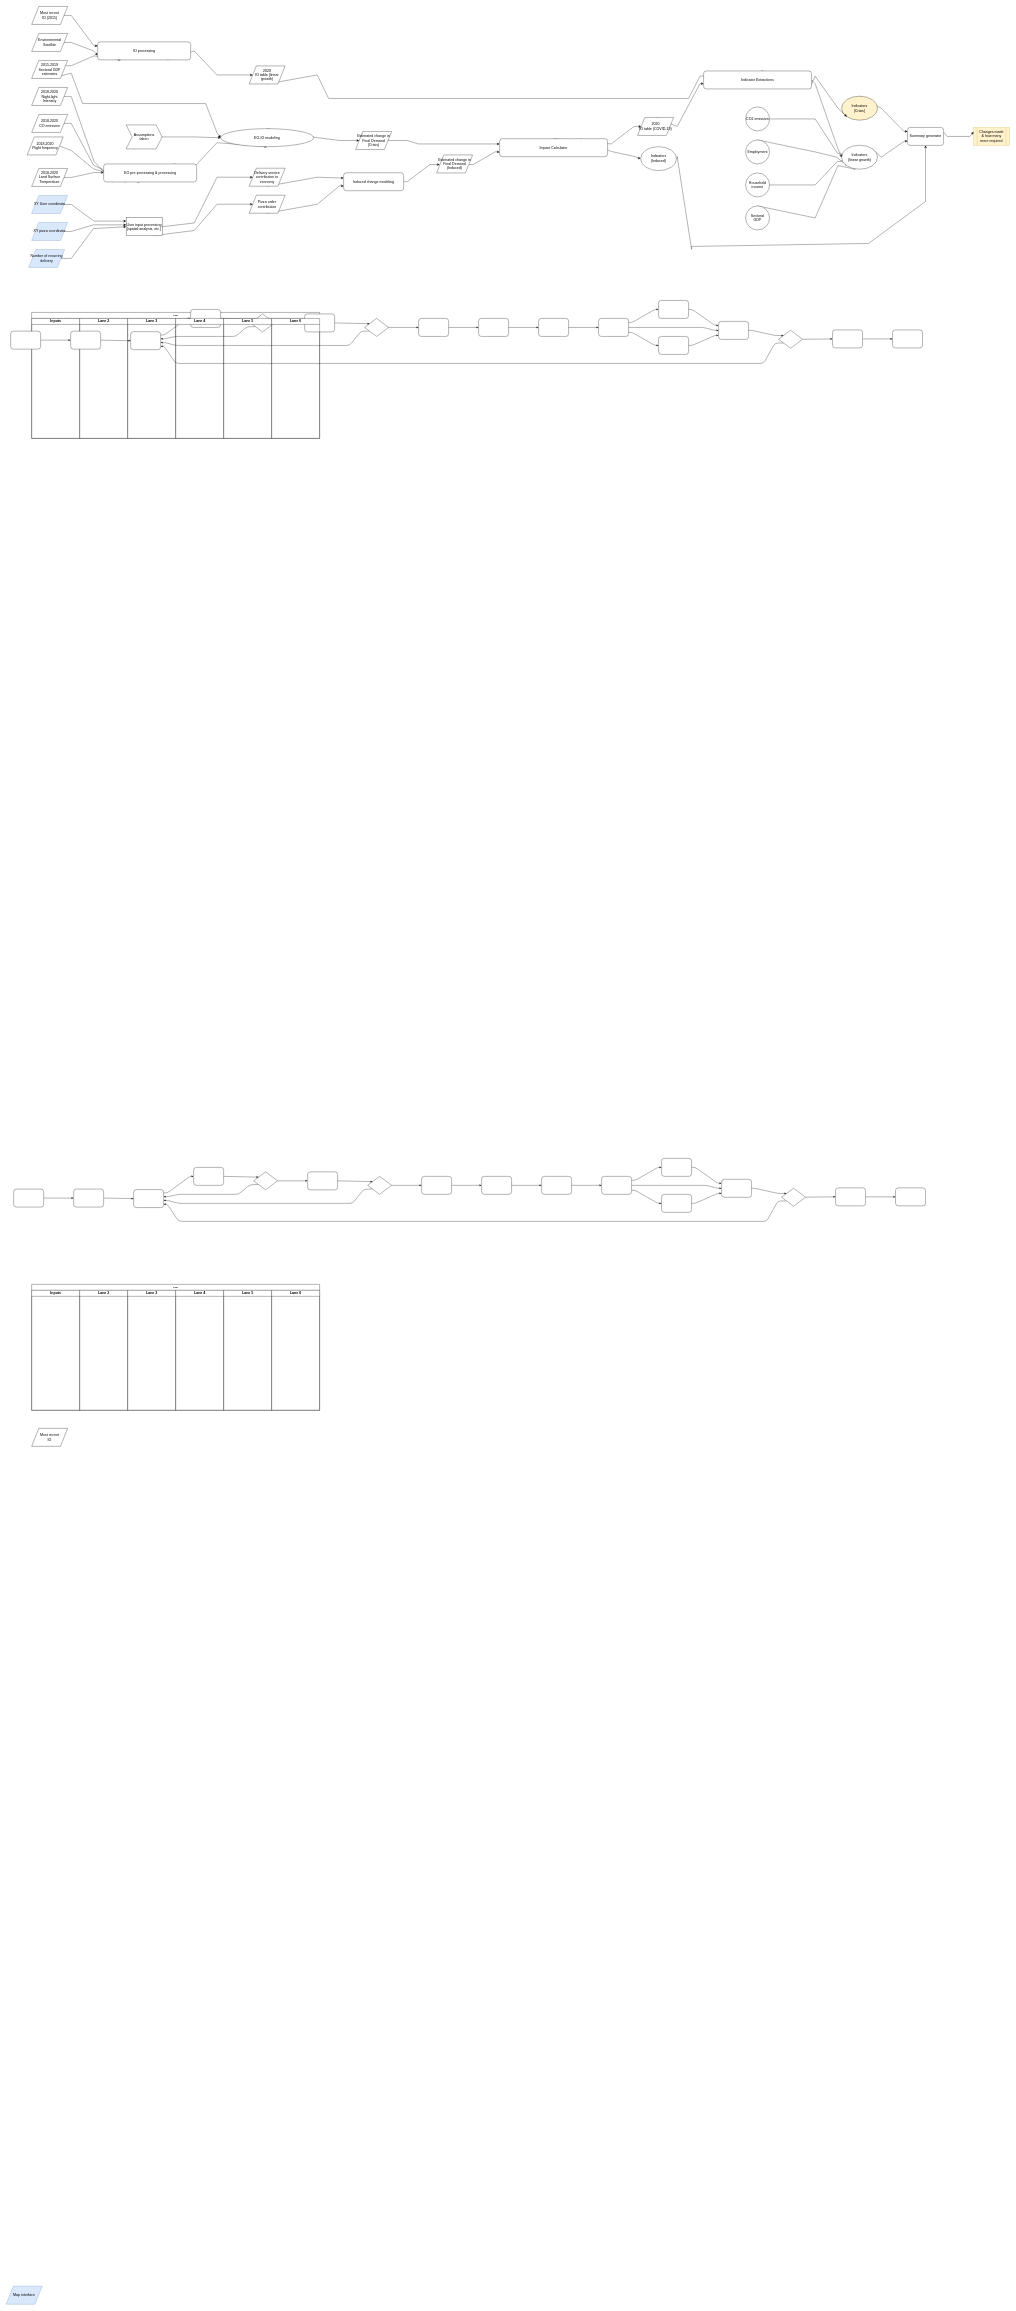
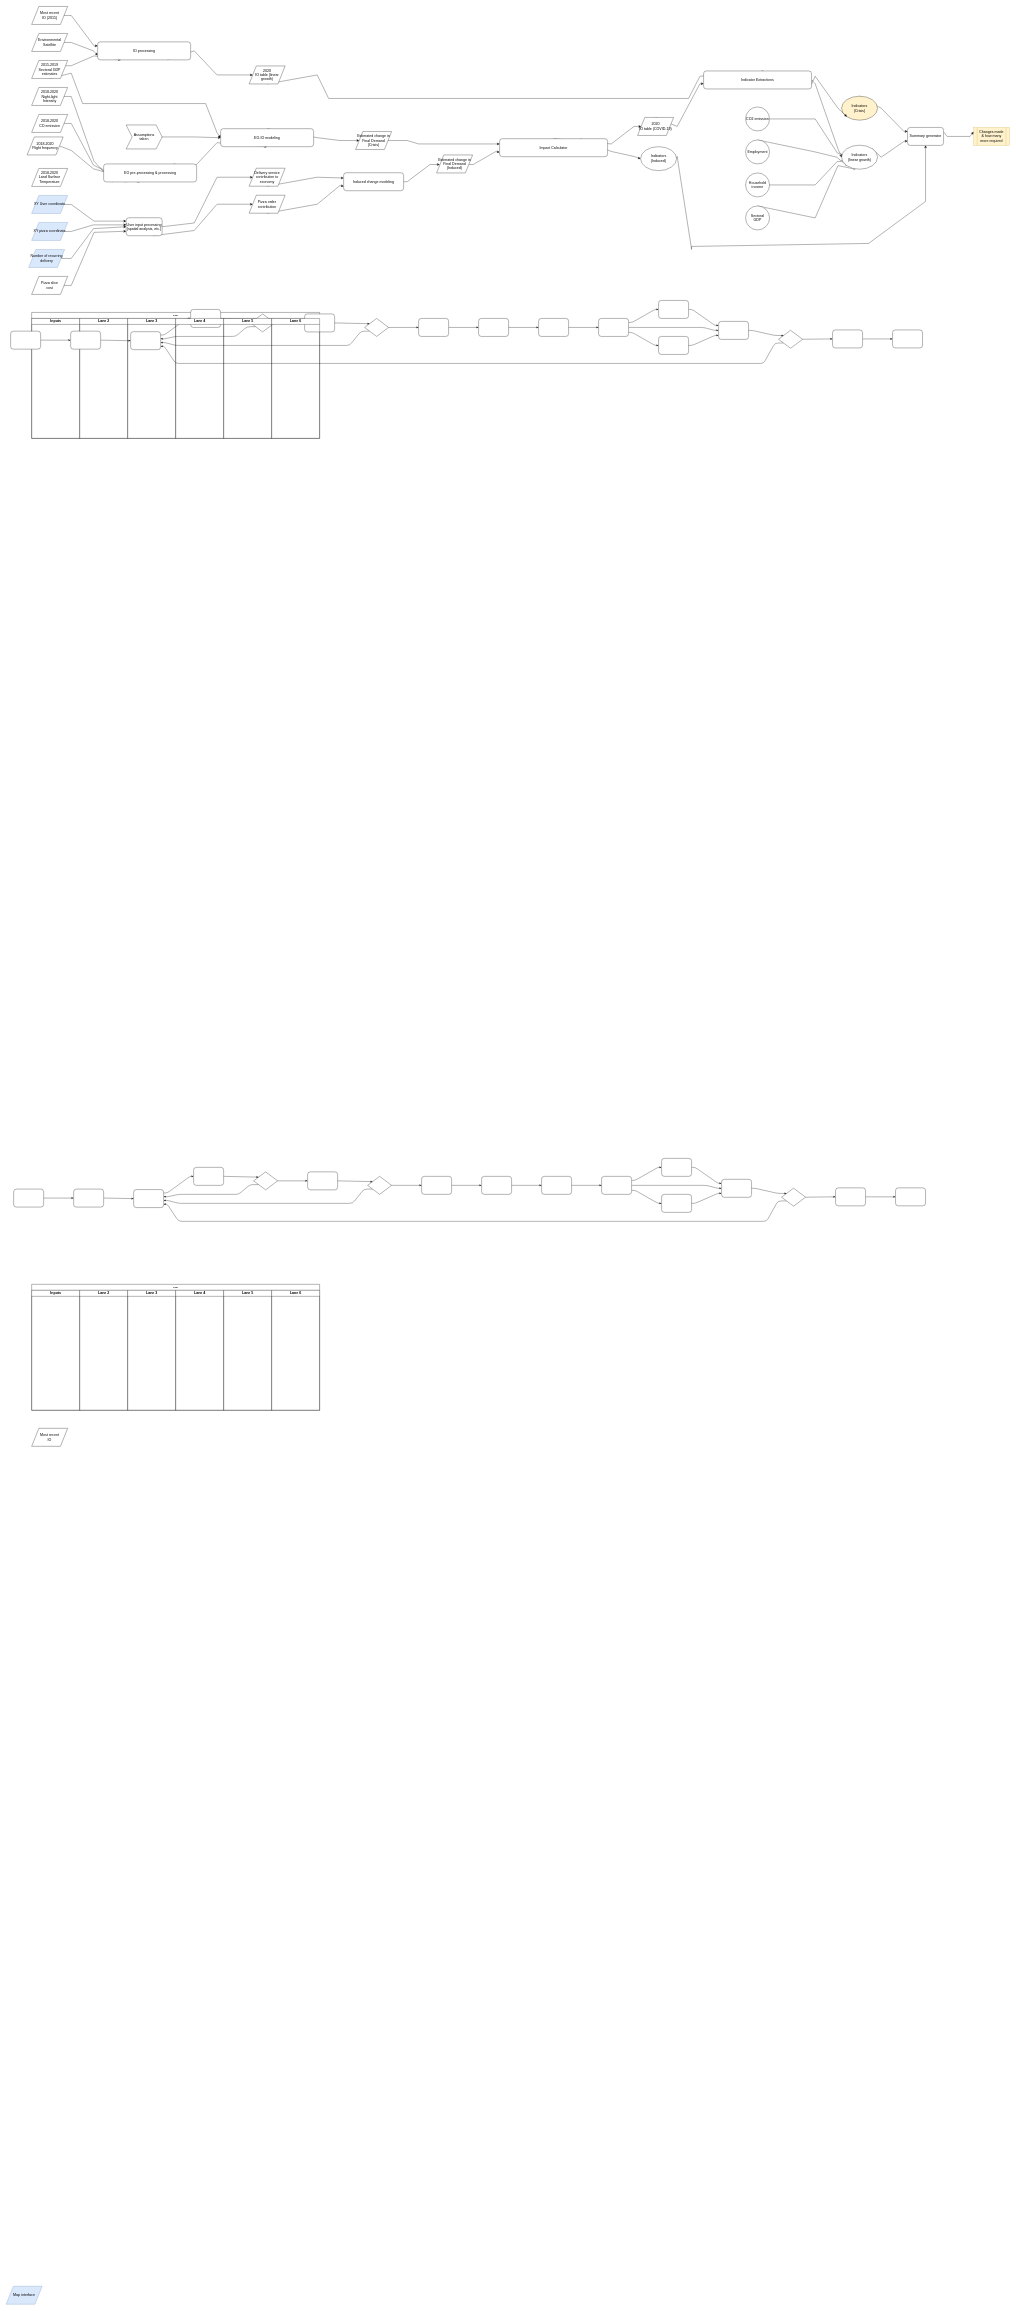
node "EO-IO modeling": shape ellipse -> rounded rectangle
edge "2018-2020 Land Surface Temperature" -> "EO pre-processing & processing": removed
node "User input processing (spatial analysis, etc.)": shape rectangle -> rounded rectangle
edge "Pizza slice cost" -> "User input processing (spatial analysis, etc.)": added
node "Pizza slice cost": added
